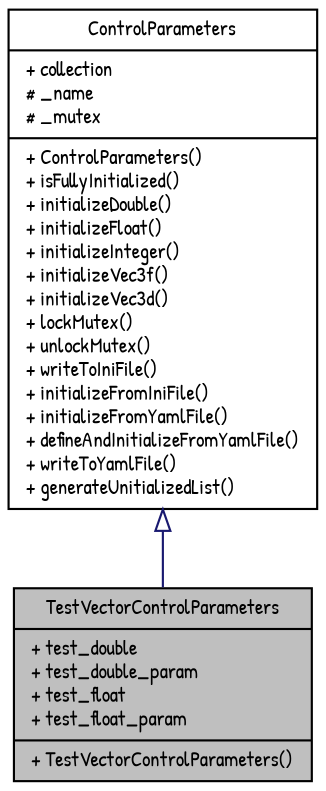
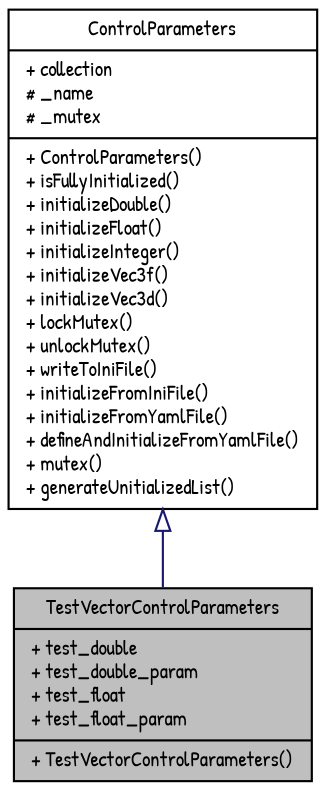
node "ControlParameters": text "+ writeToYamlFile()" -> "+ mutex()"
